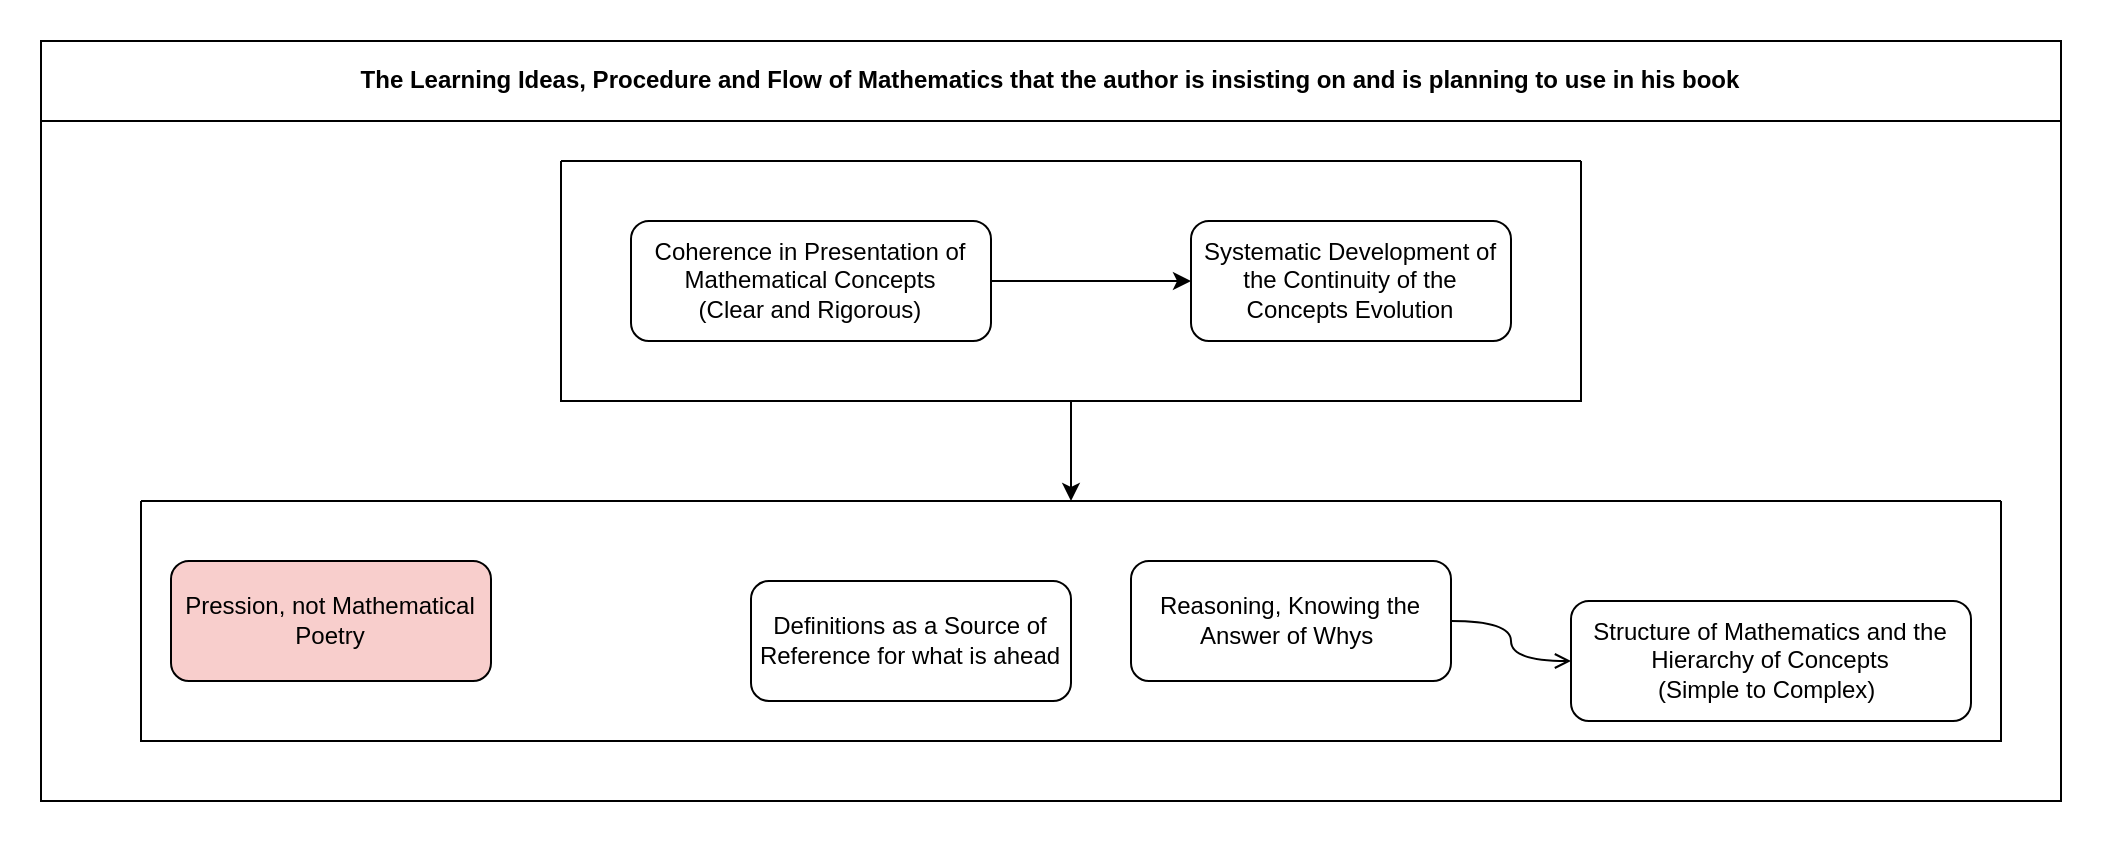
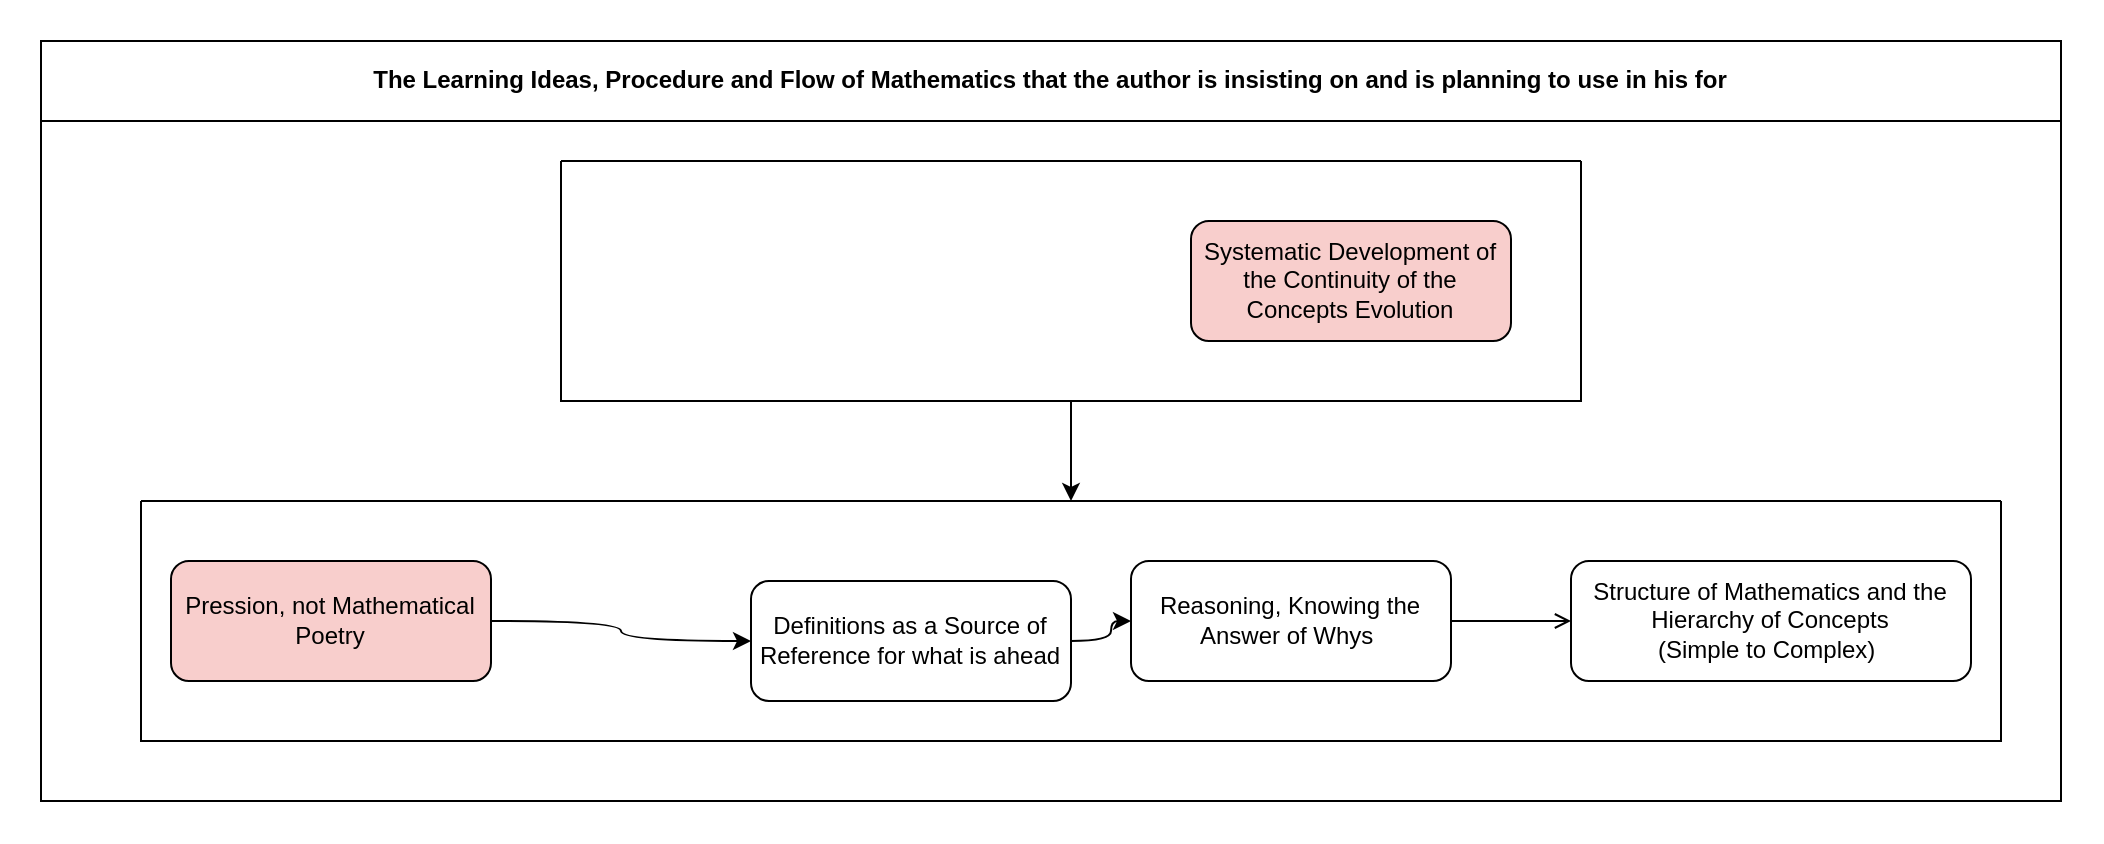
node "The Learning Ideas, Procedure and Flow of Mathematics that the author is insisting on and is planning to use in his book": label "The Learning Ideas, Procedure and Flow of Mathematics that the author is insisting on and is planning to use in his book" -> "The Learning Ideas, Procedure and Flow of Mathematics that the author is insisting on and is planning to use in his for"
node "Coherence in Presentation of Mathematical Concepts (Clear and Rigorous)": removed
edge "Coherence in Presentation of Mathematical Concepts (Clear and Rigorous)" -> "Systematic Development of the Continuity of the Concepts Evolution": removed
node "Systematic Development of the Continuity of the Concepts Evolution": fillcolor #ffffff -> #f8cecc
edge "Pression, not Mathematical Poetry" -> "Definitions as a Source of Reference for what is ahead": added
edge "Definitions as a Source of Reference for what is ahead" -> "Reasoning, Knowing the Answer of Whys": added
node "Structure of Mathematics and the Hierarchy of Concepts (Simple to Complex)": moved (1771, 661) -> (1771, 621)
